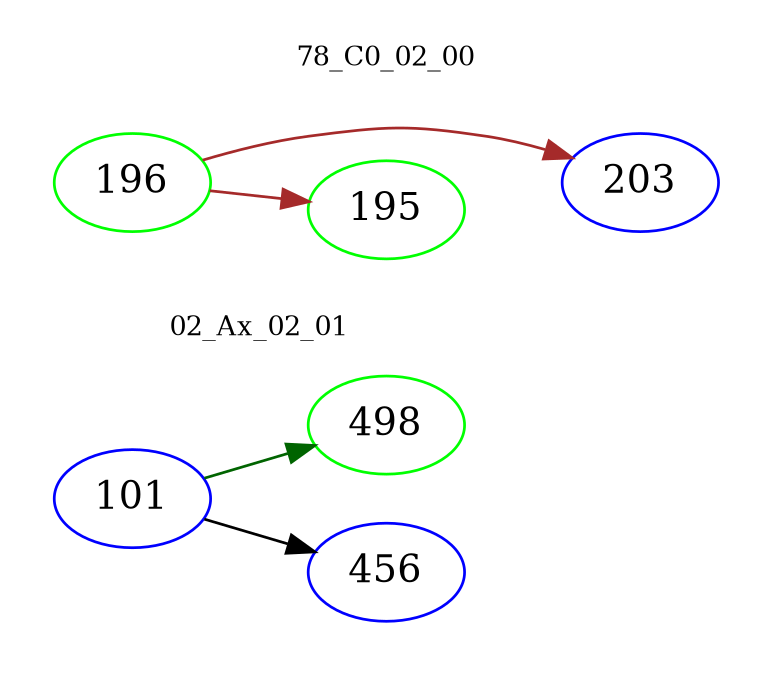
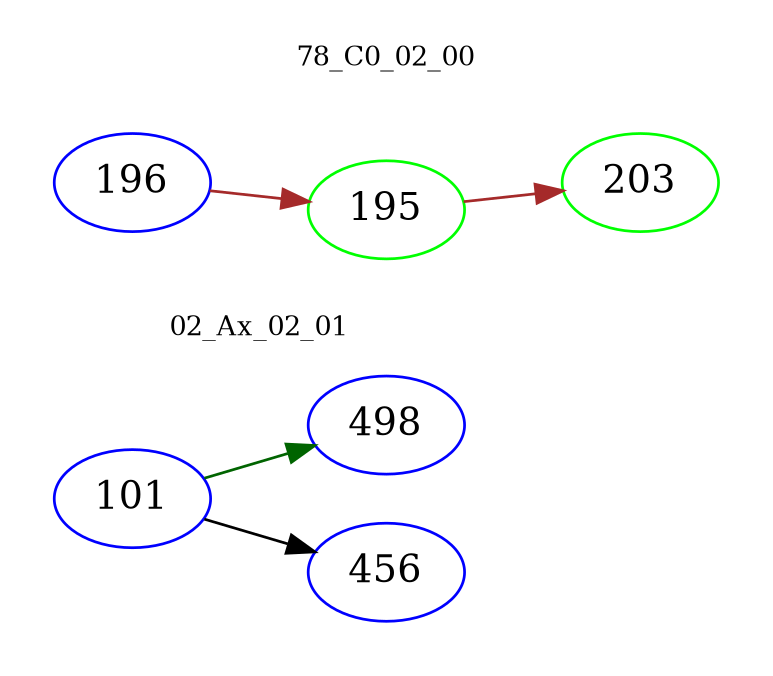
edge "196" -> "203": now "195" -> "203"
node "196": color green -> blue
node "203": color blue -> green
node "498": color green -> blue
